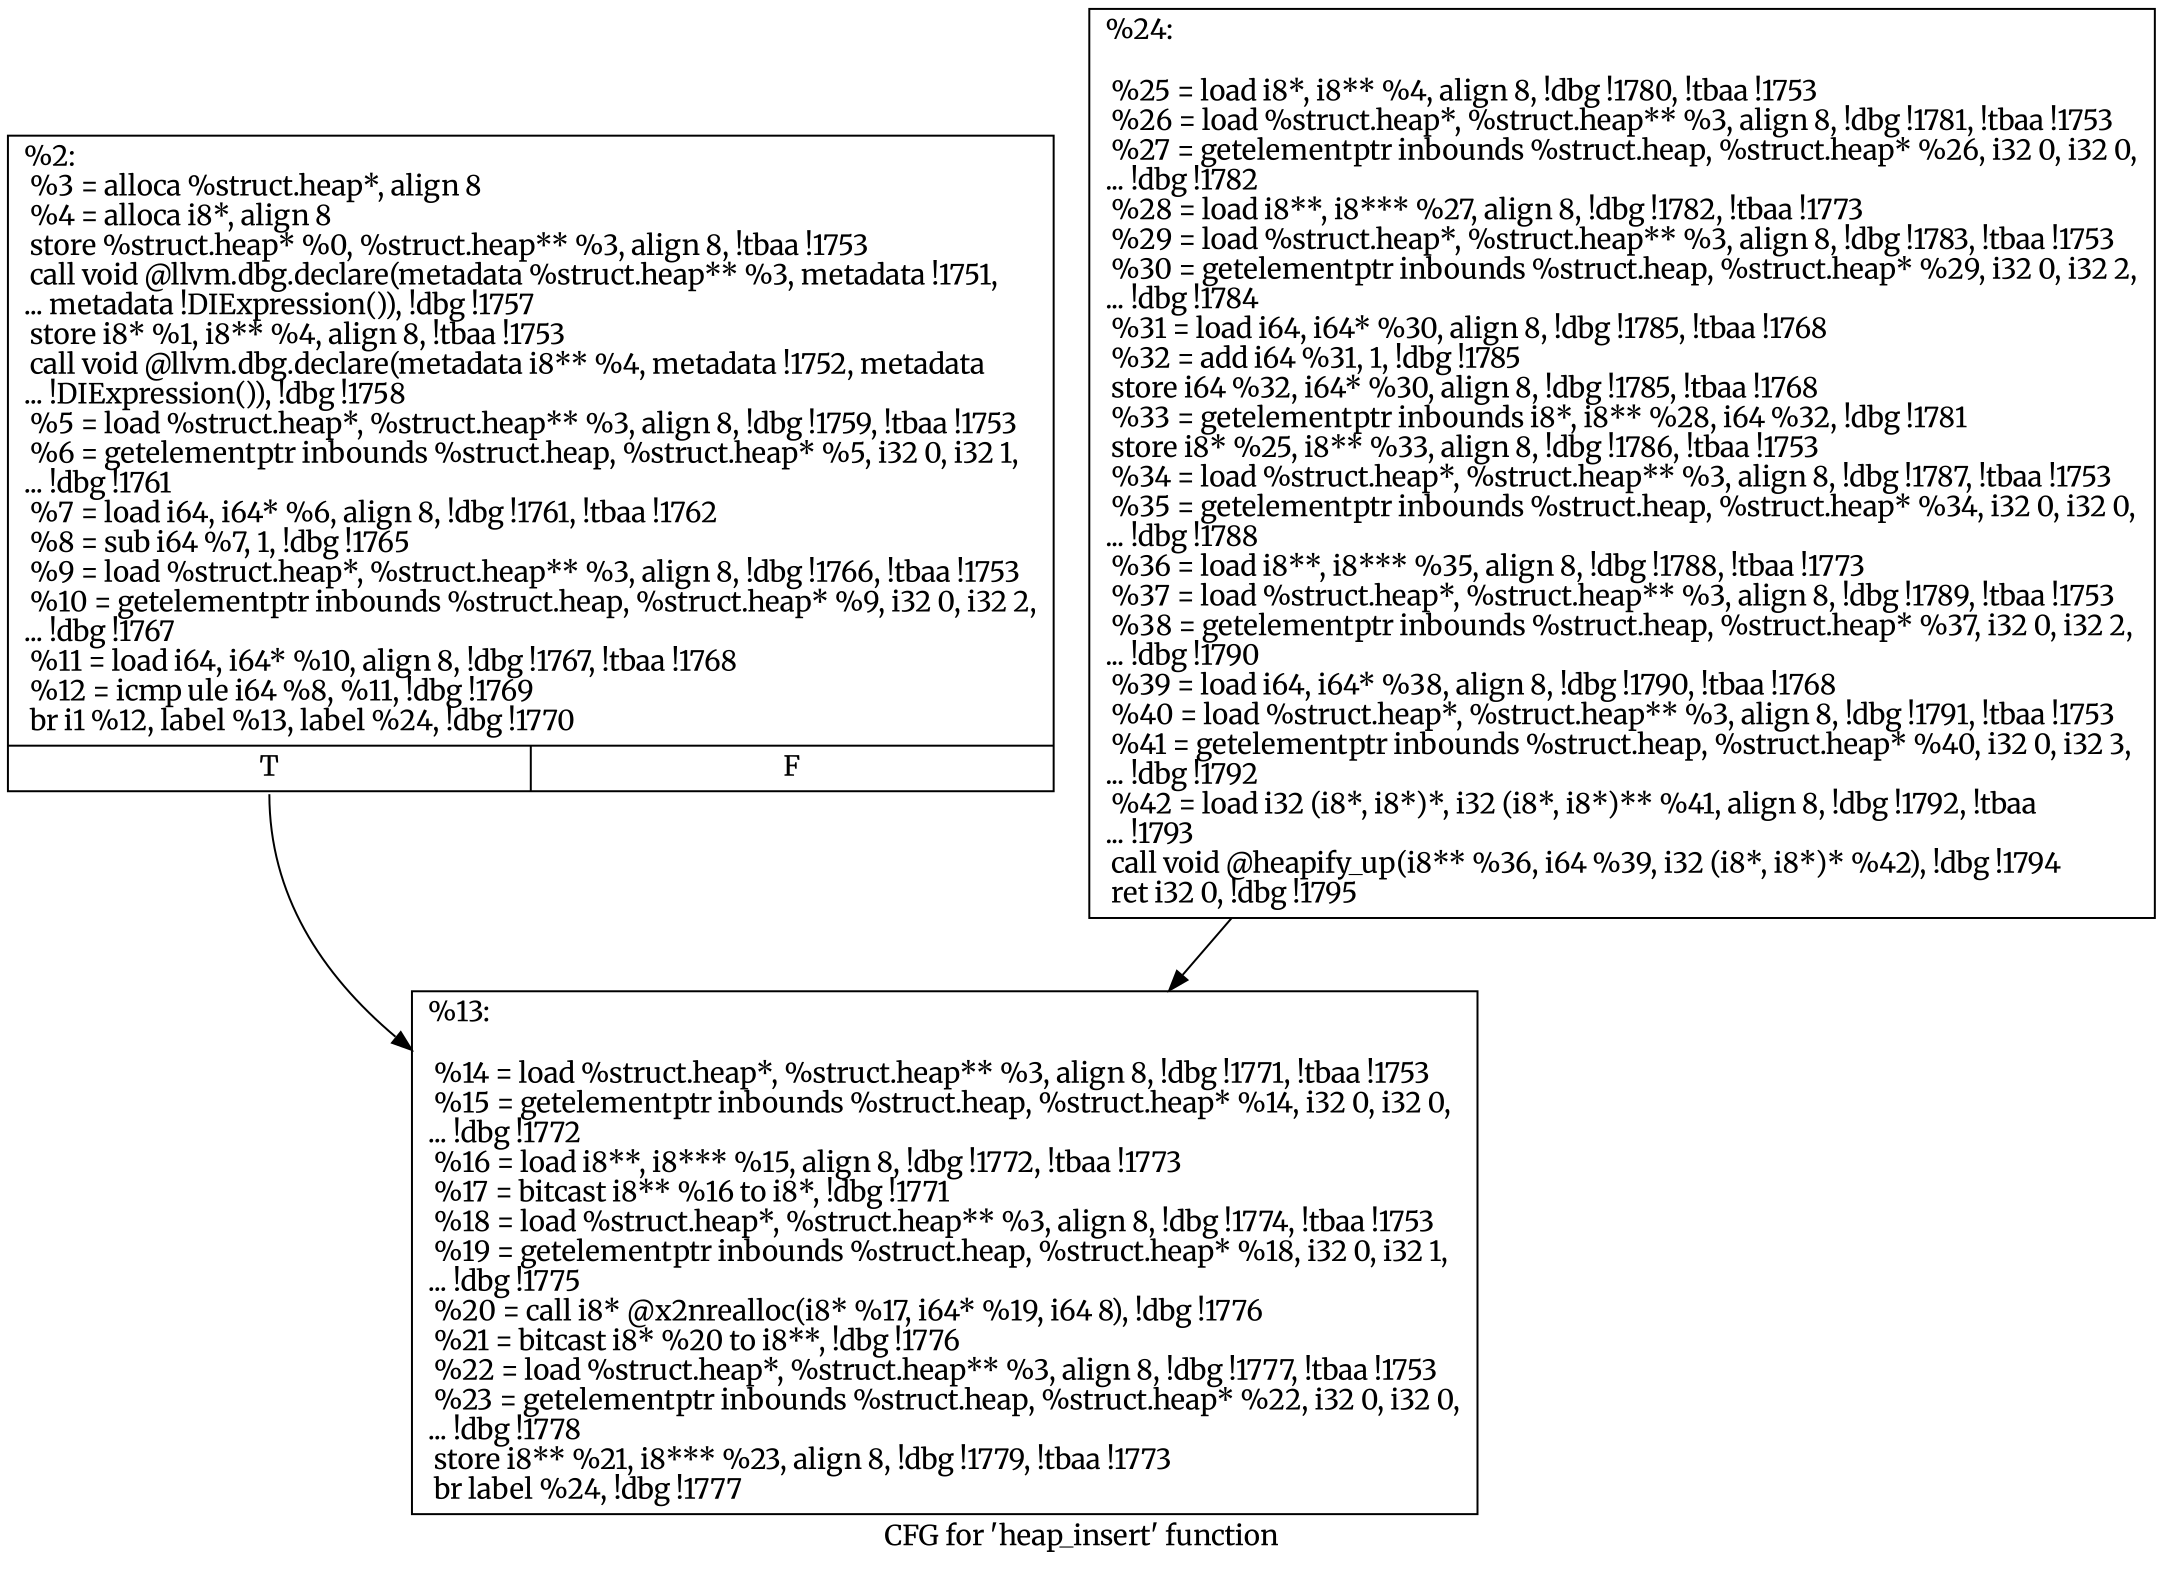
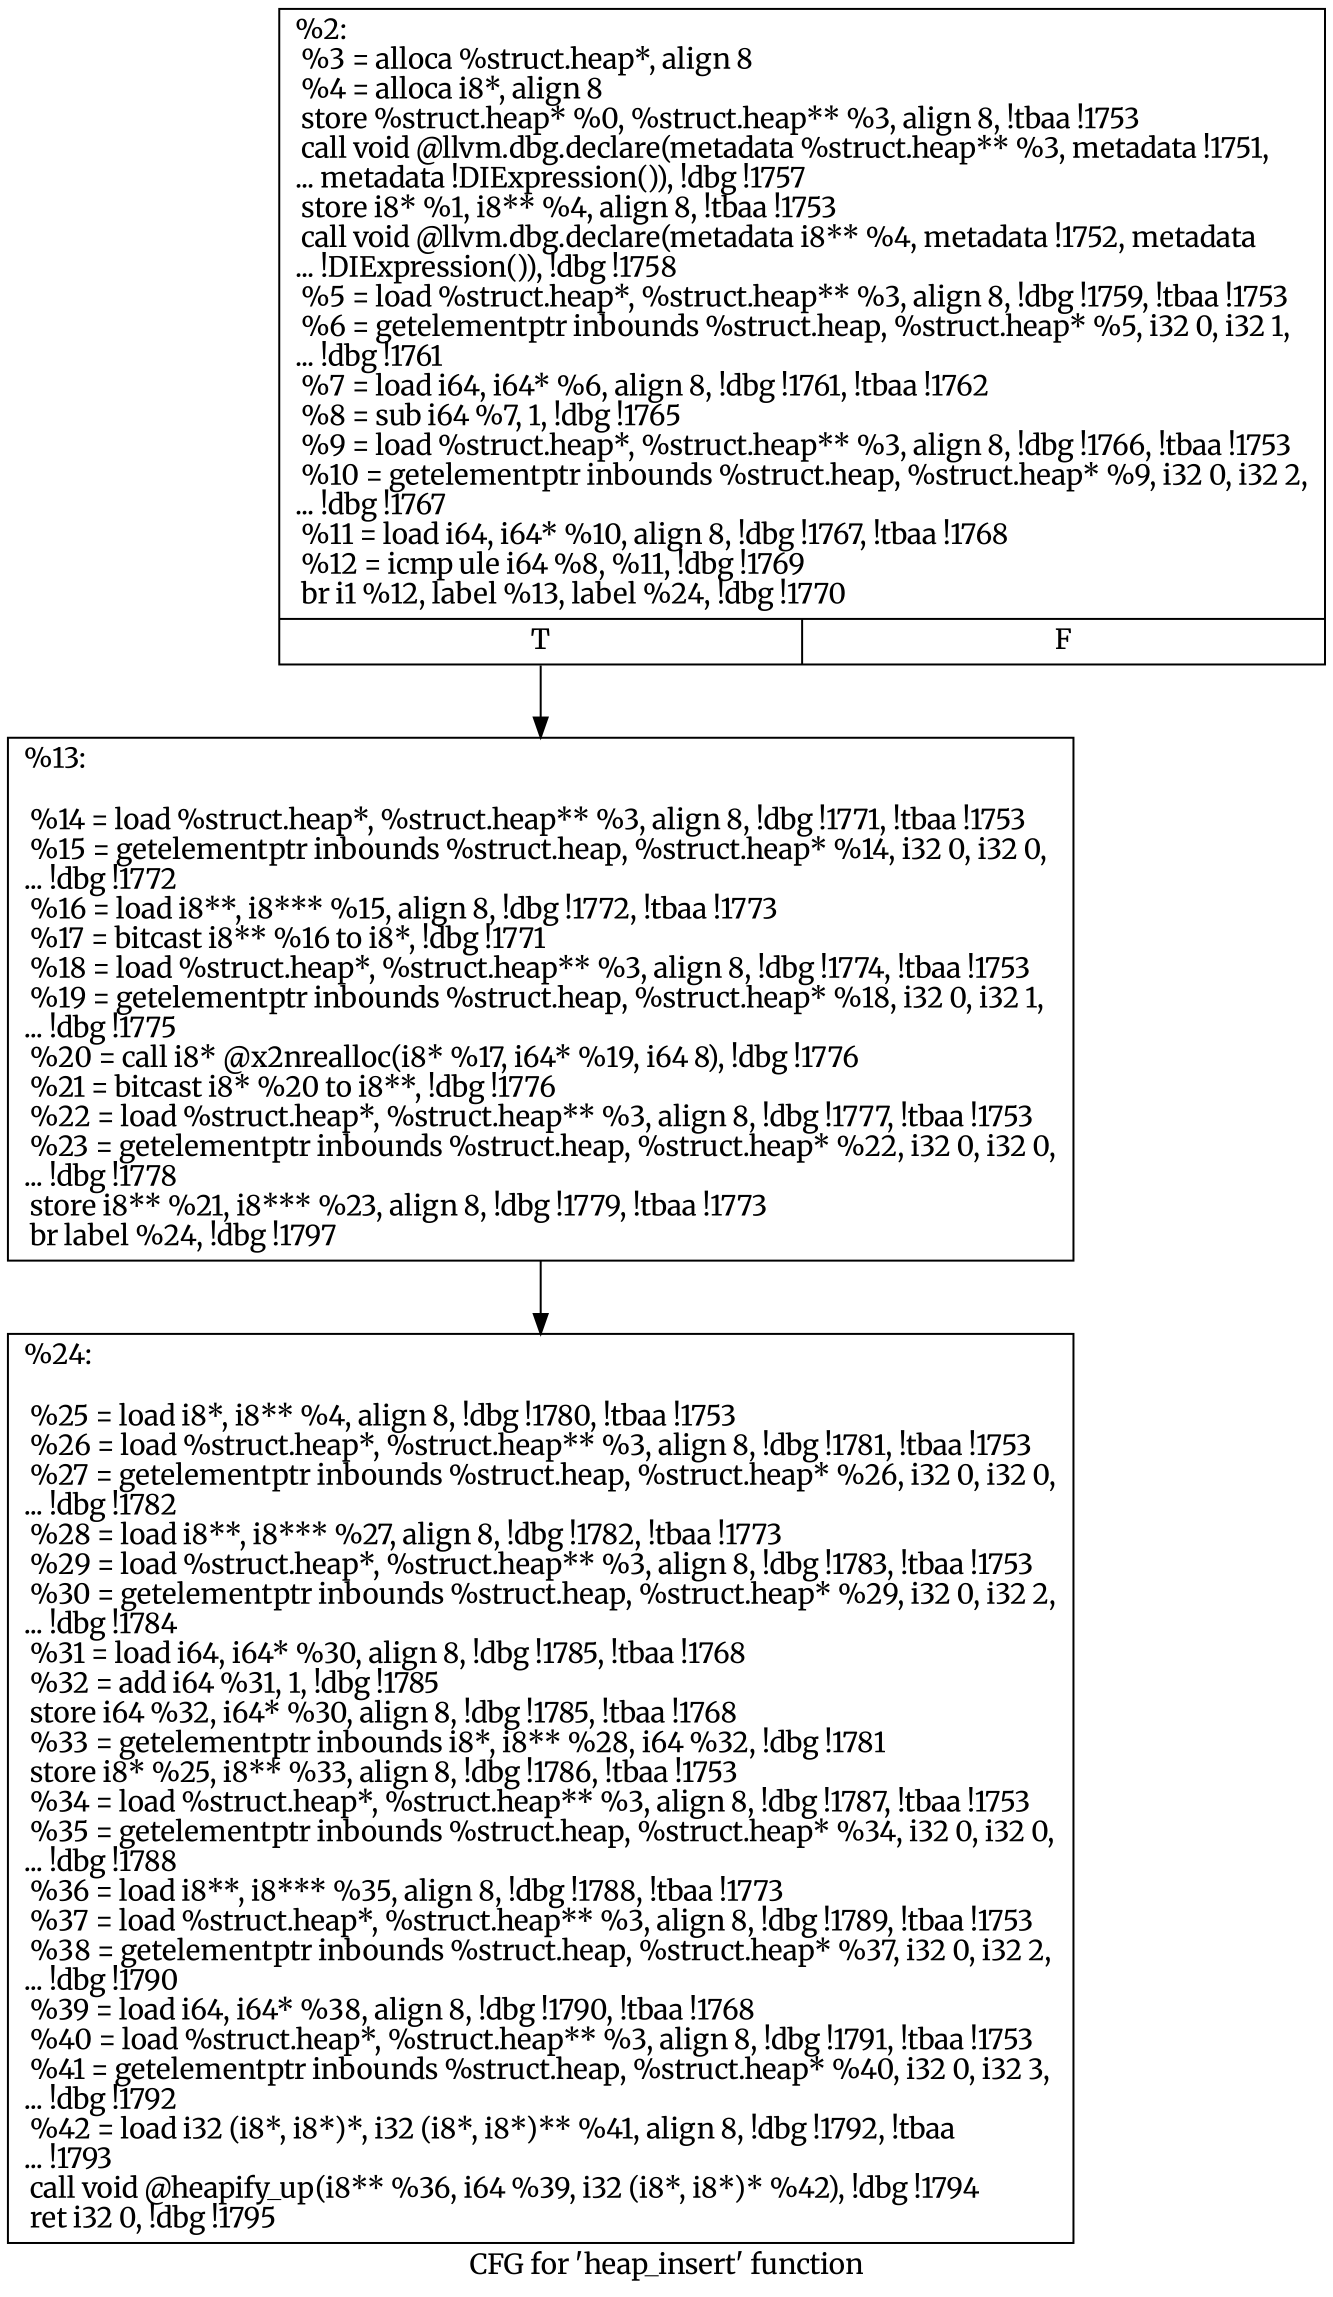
edge "%24:" -> "%13:": reversed
node "%13:": text "br label %24, !dbg !1777" -> "br label %24, !dbg !1797"
